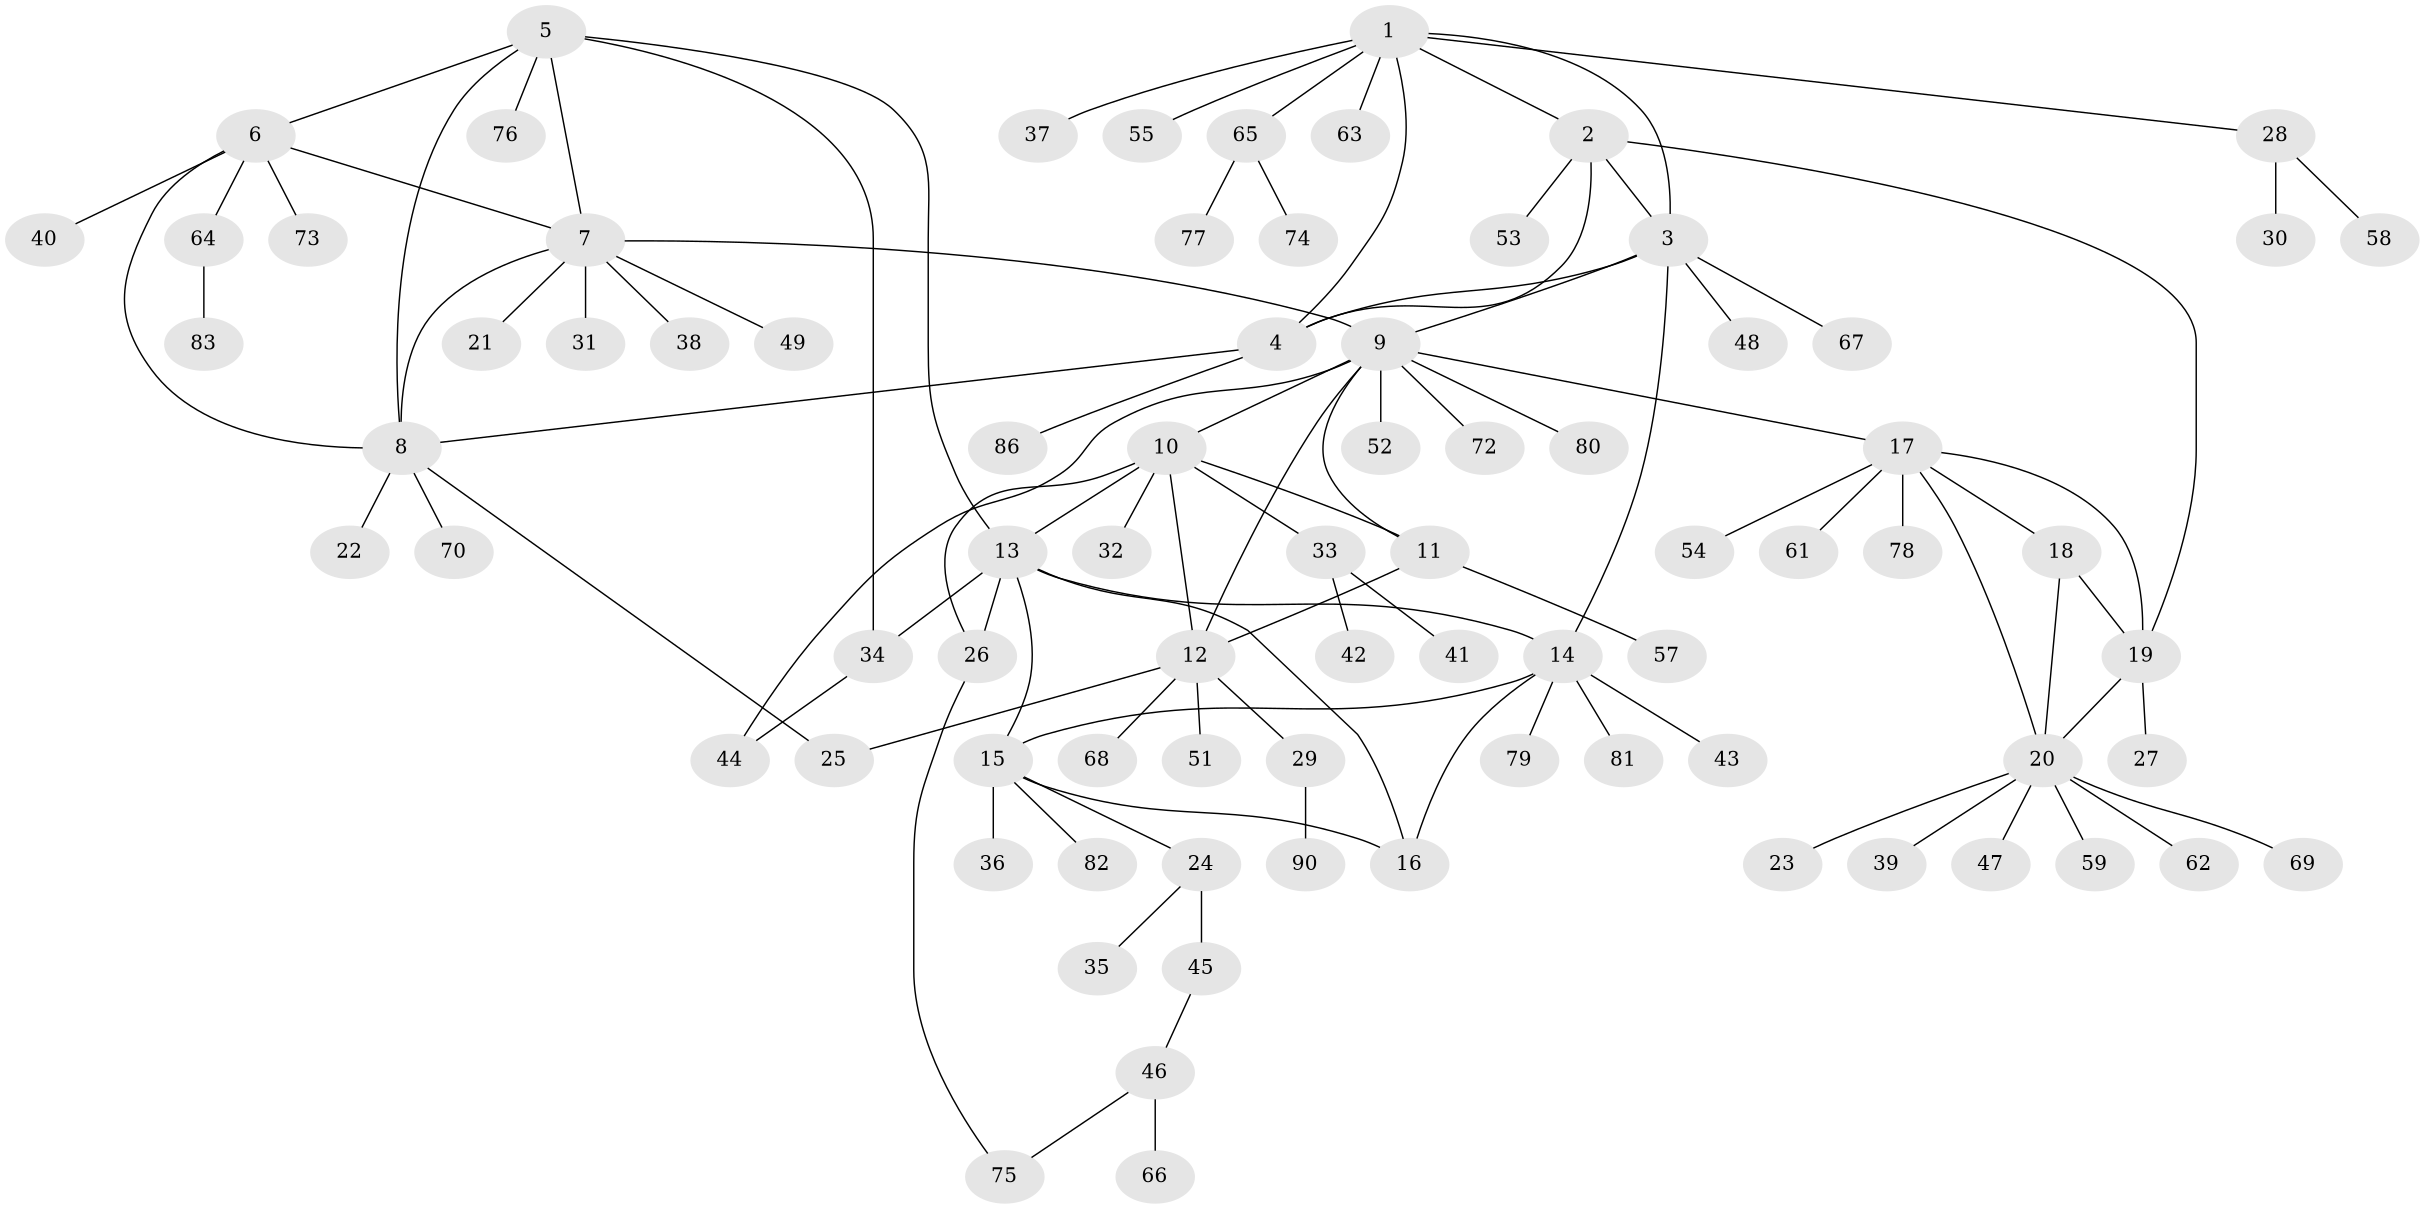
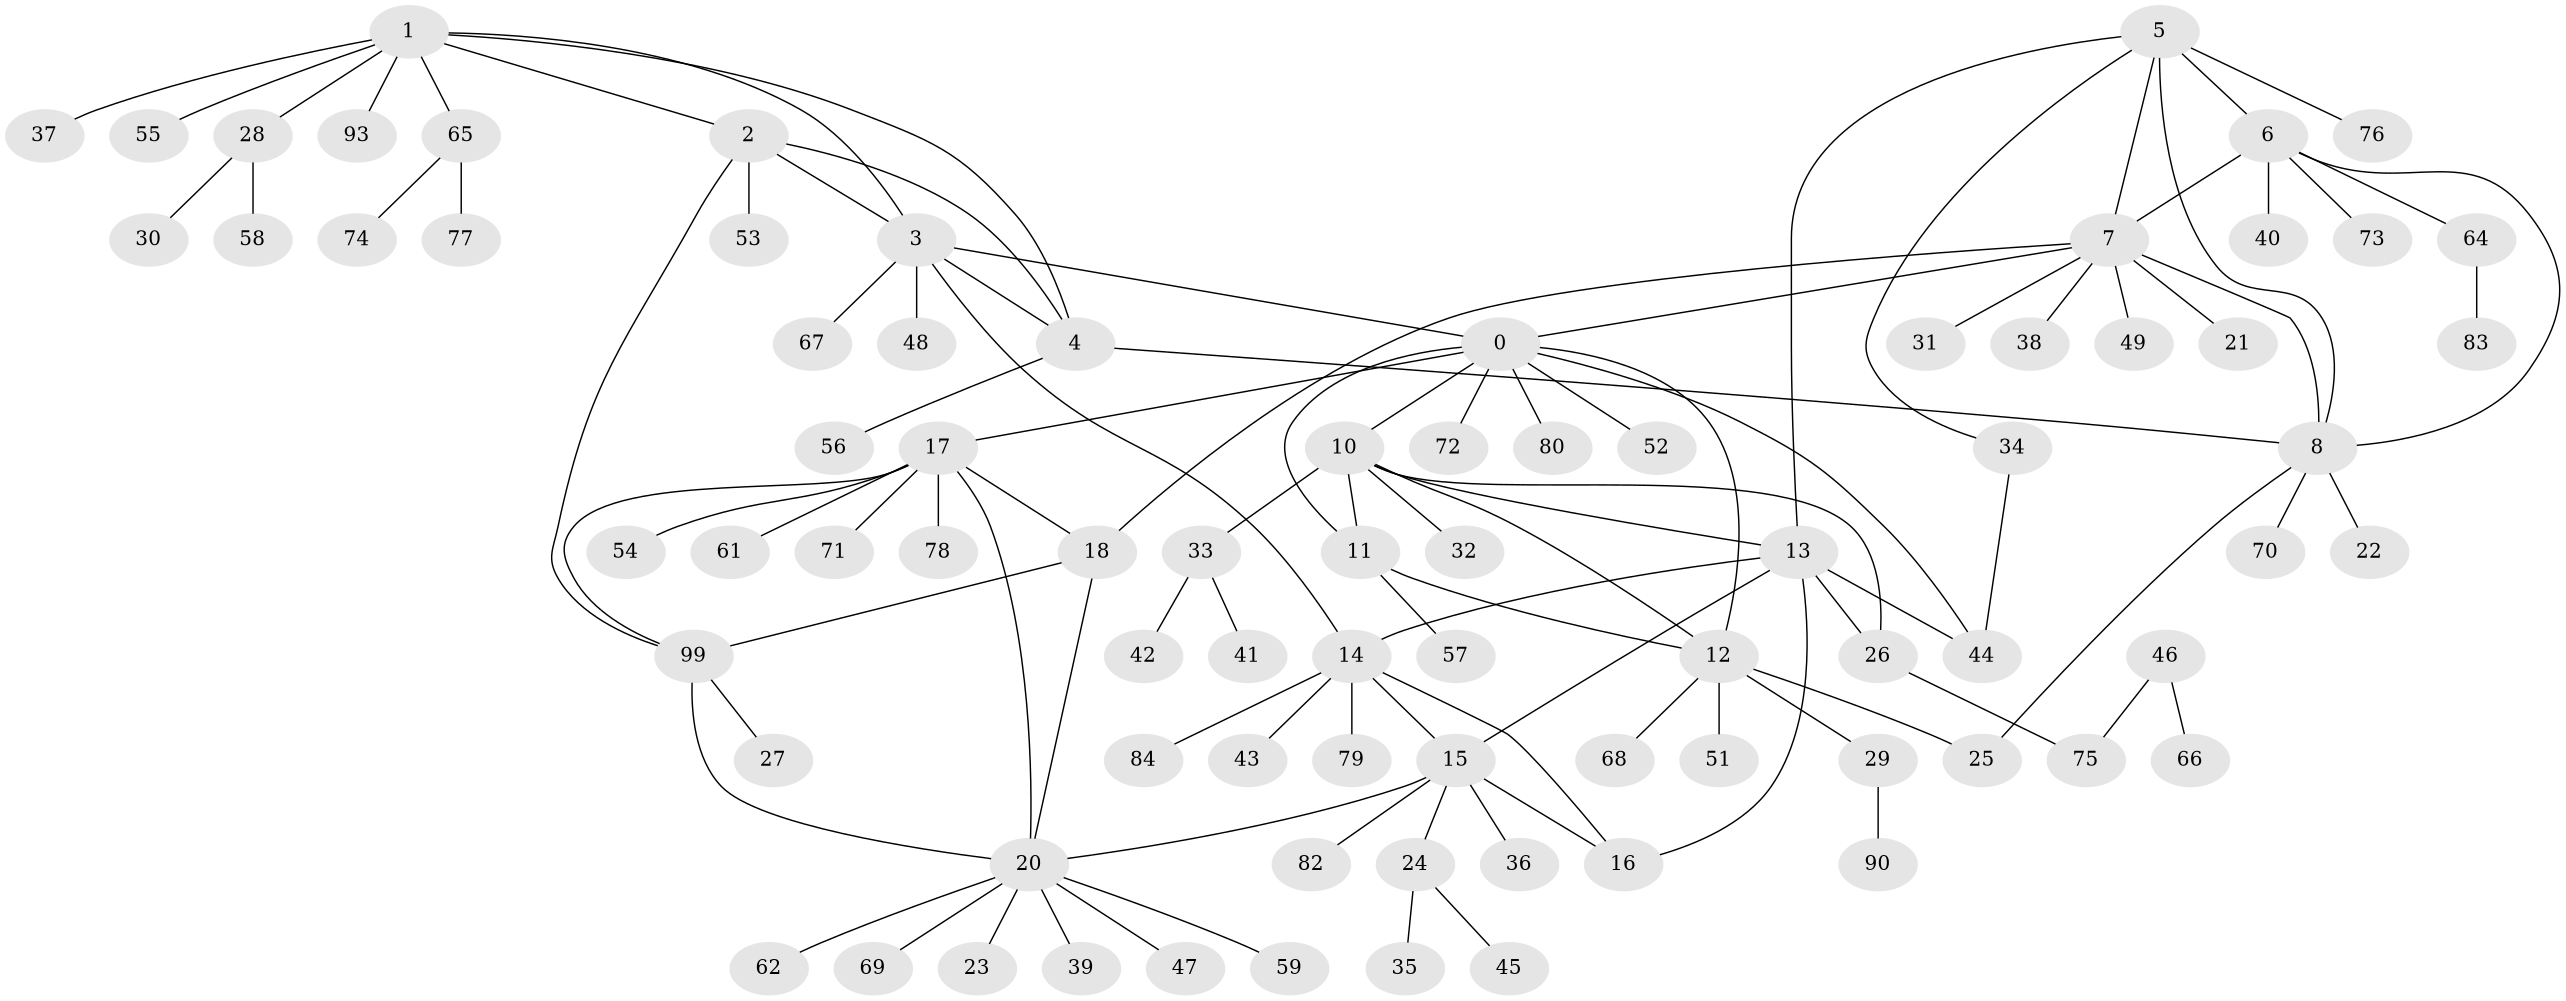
node "63": label "63" -> "93"
edge "7" -- "18": added
node "9": label "9" -> "0"
node "86": label "86" -> "56"
node "71": added
edge "13" -- "34": now "13" -- "44"
node "19": label "19" -> "99"
node "81": label "81" -> "84"
edge "15" -- "20": added
edge "45" -- "46": removed
